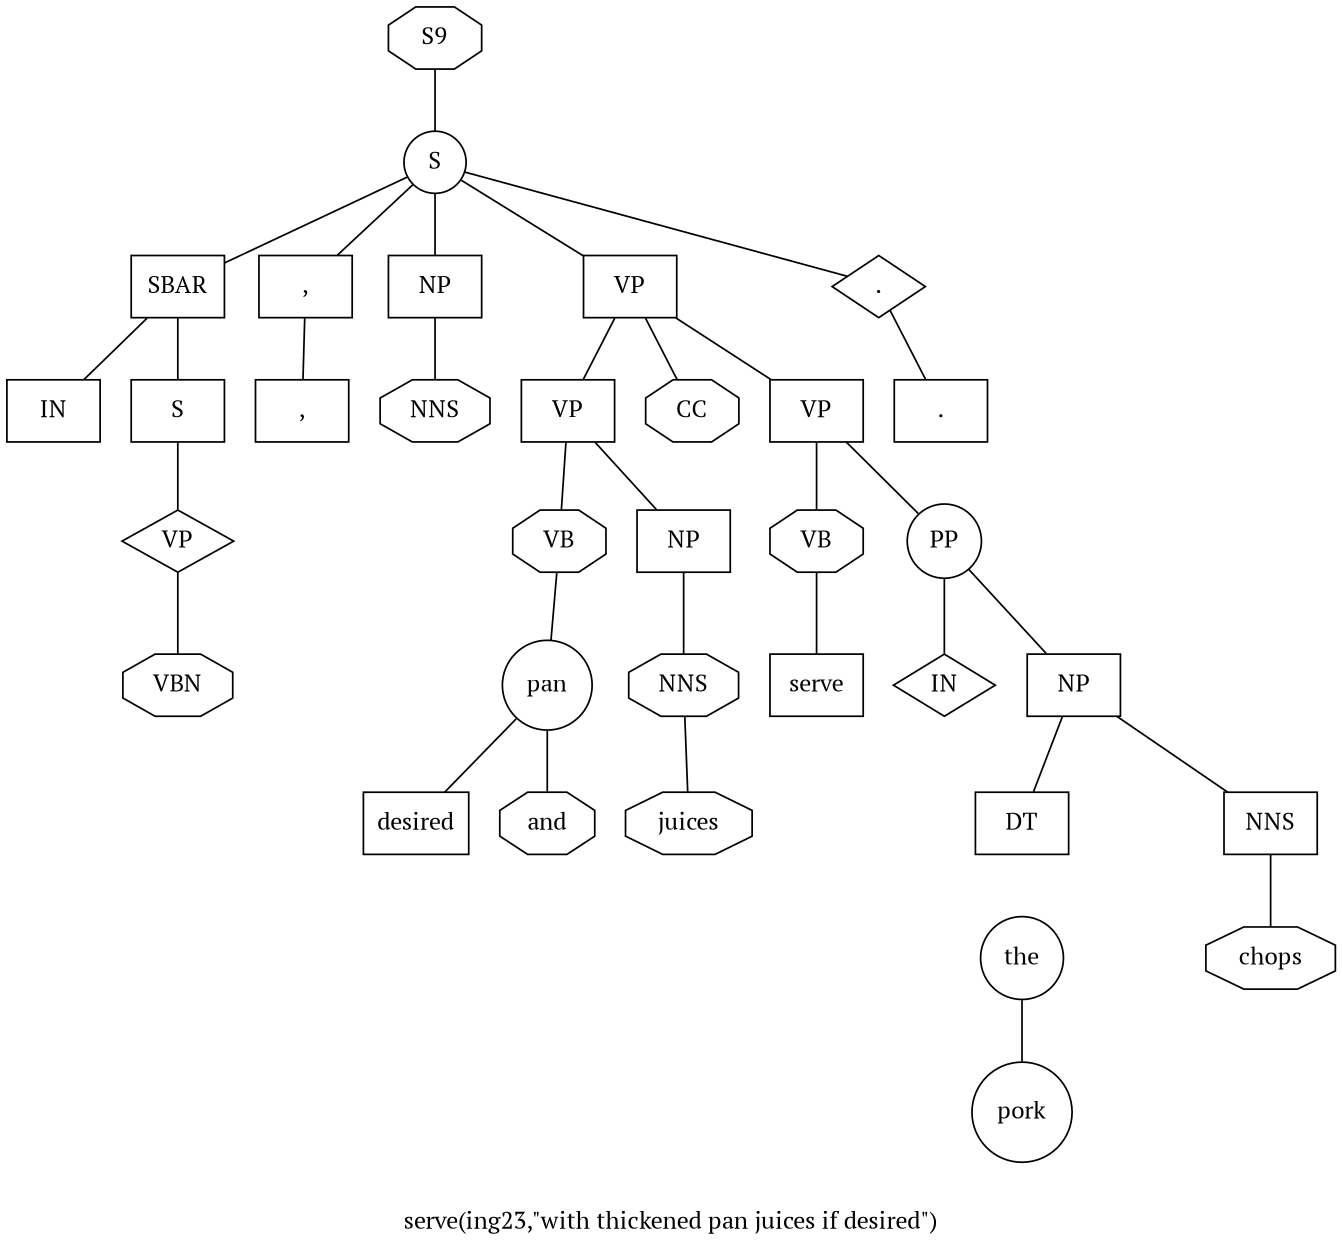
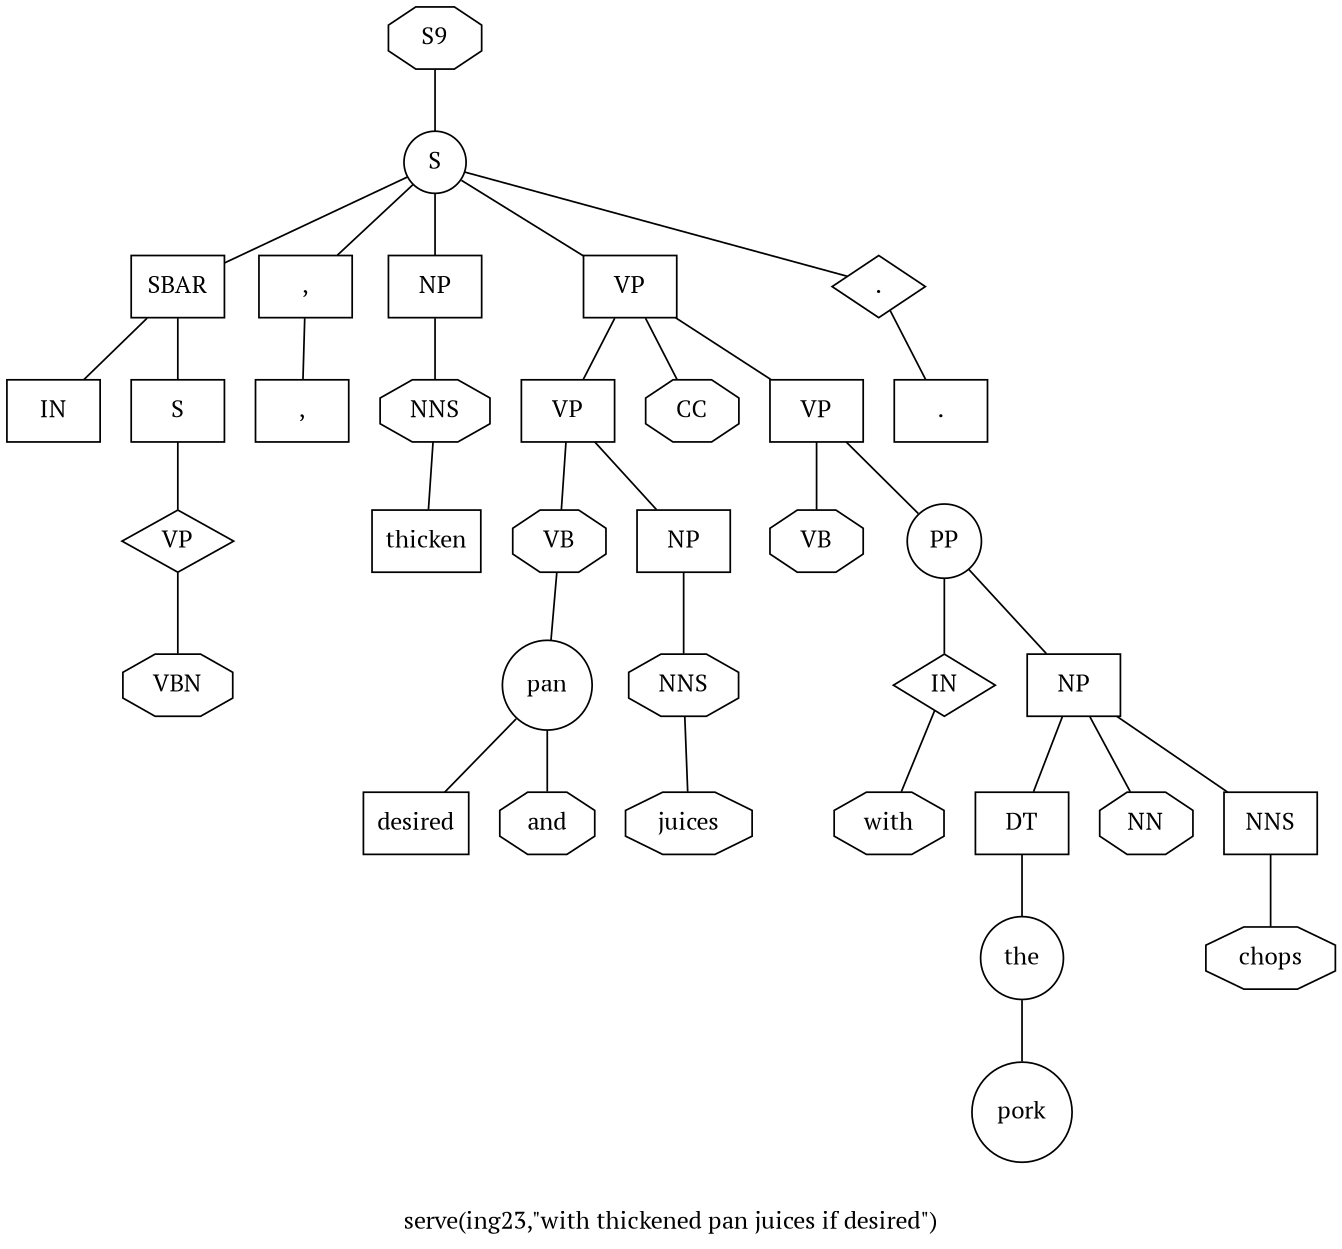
node "thicken": added
node "serve": removed
node "with": added
node "NN": added
edge "DT" -- "the": added
